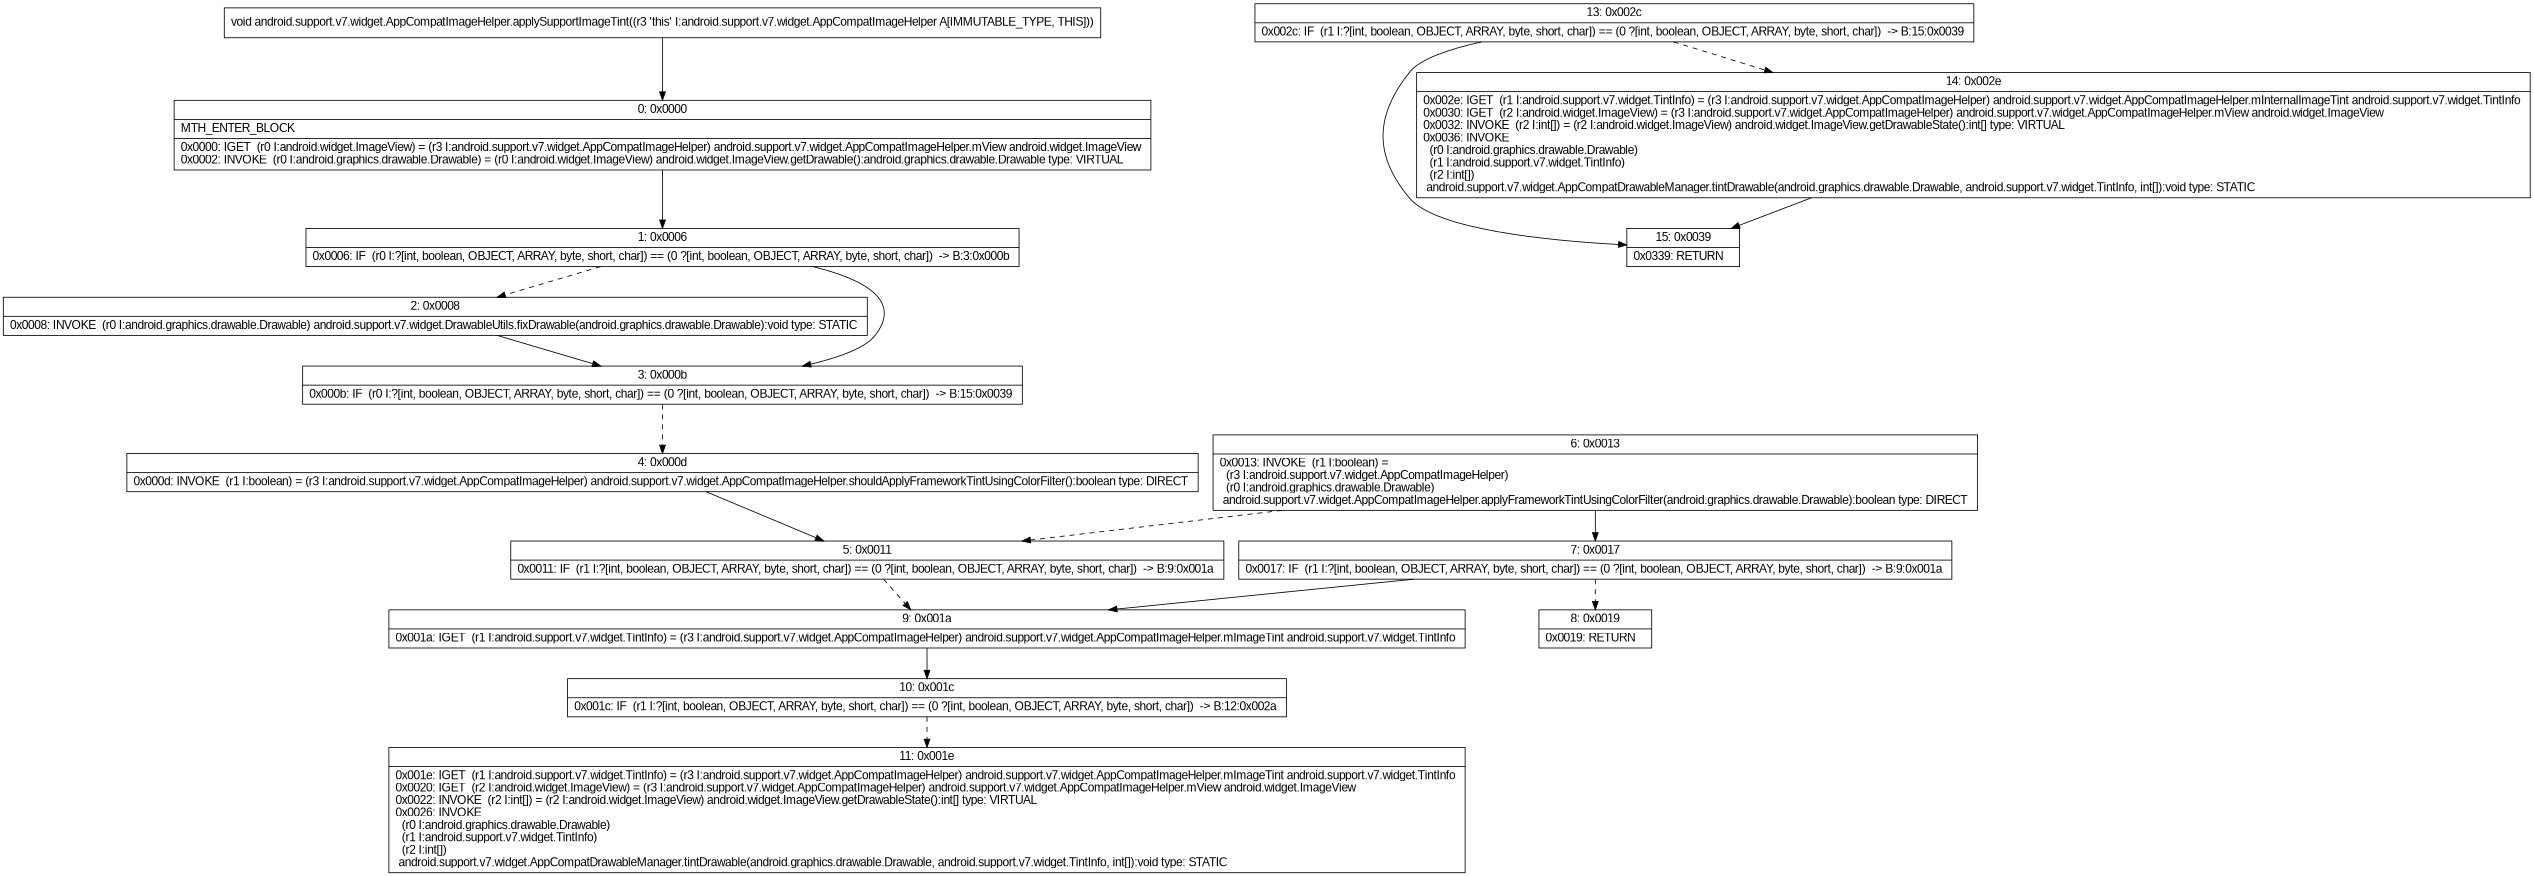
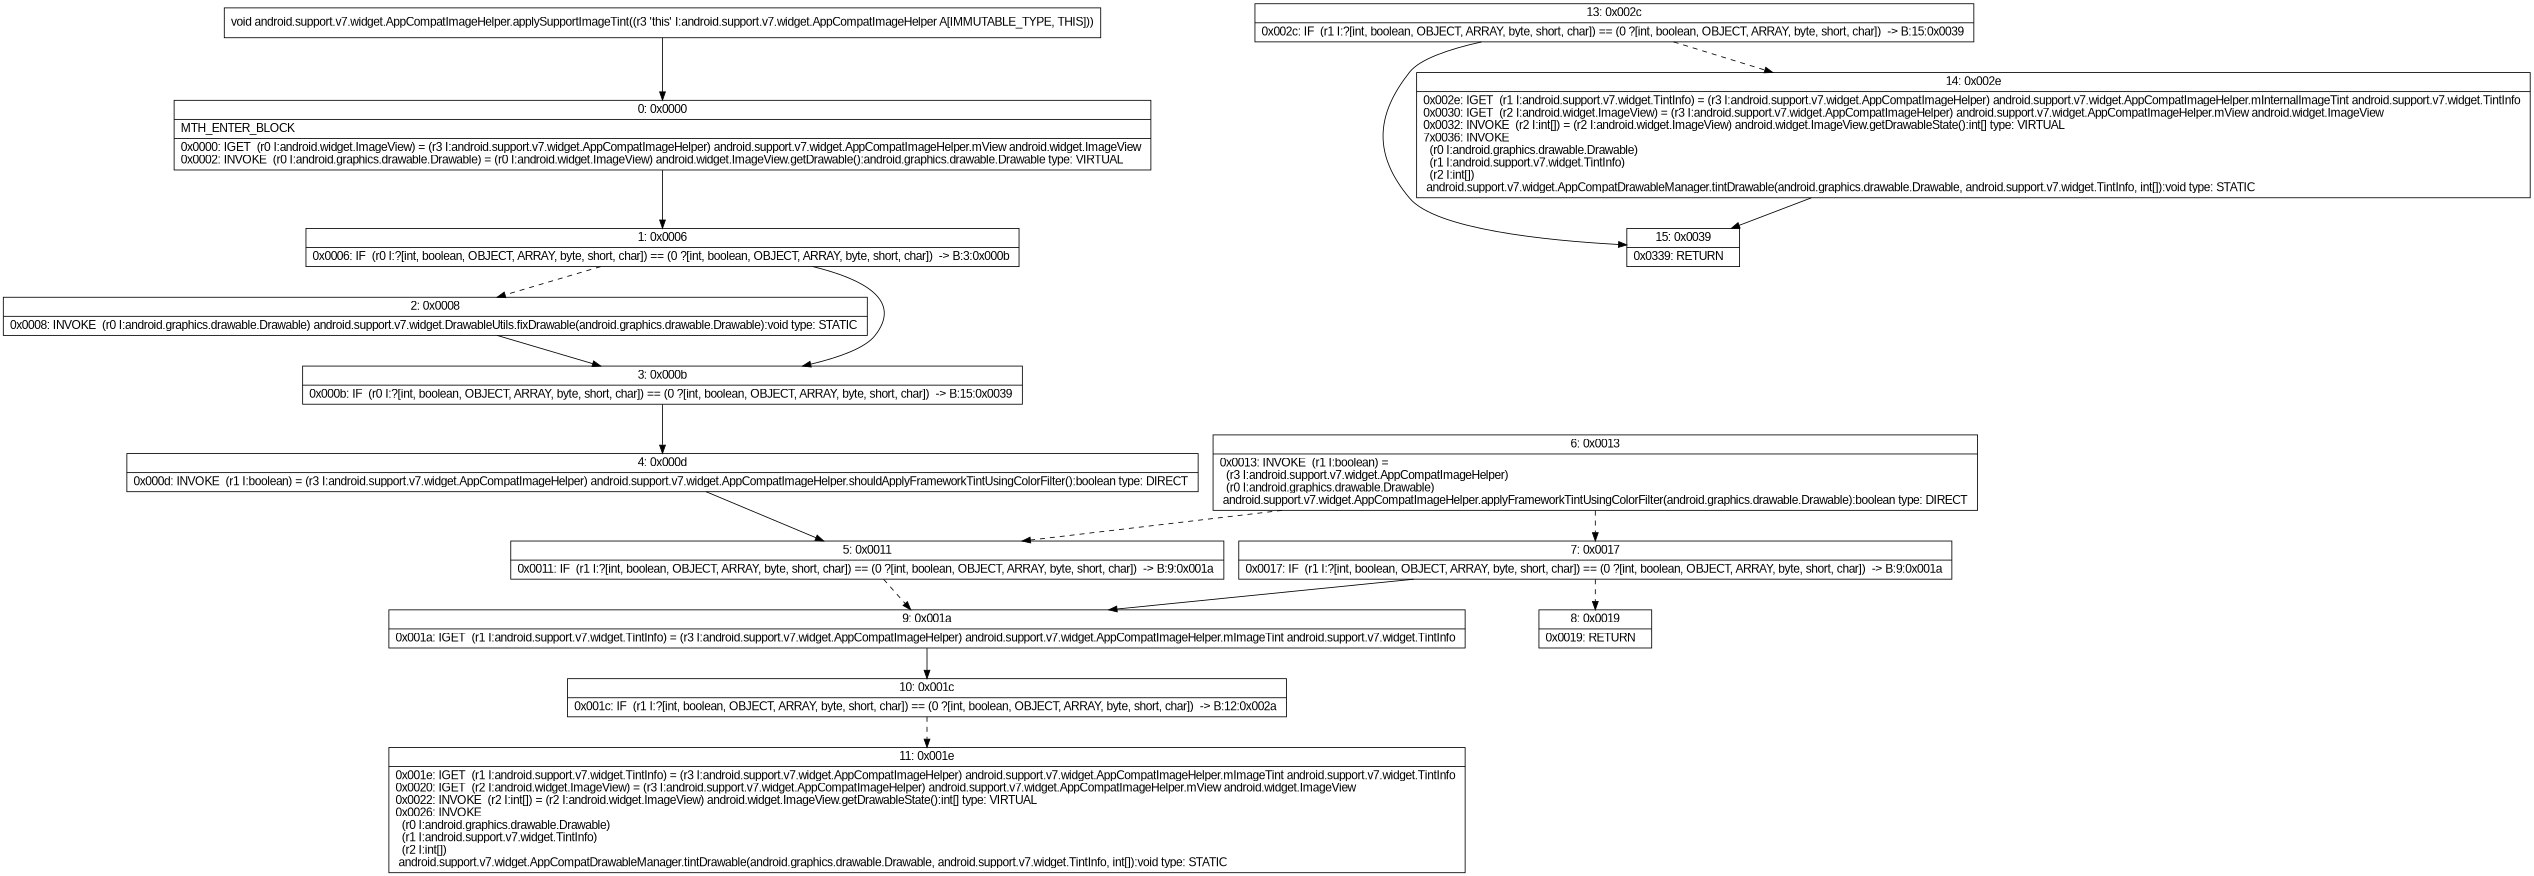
node "14: 0x002e": text "0x0036: INVOKE" -> "7x0036: INVOKE"
edge "3: 0x000b" -> "4: 0x000d": style dashed -> solid
edge "6: 0x0013" -> "7: 0x0017": style solid -> dashed
